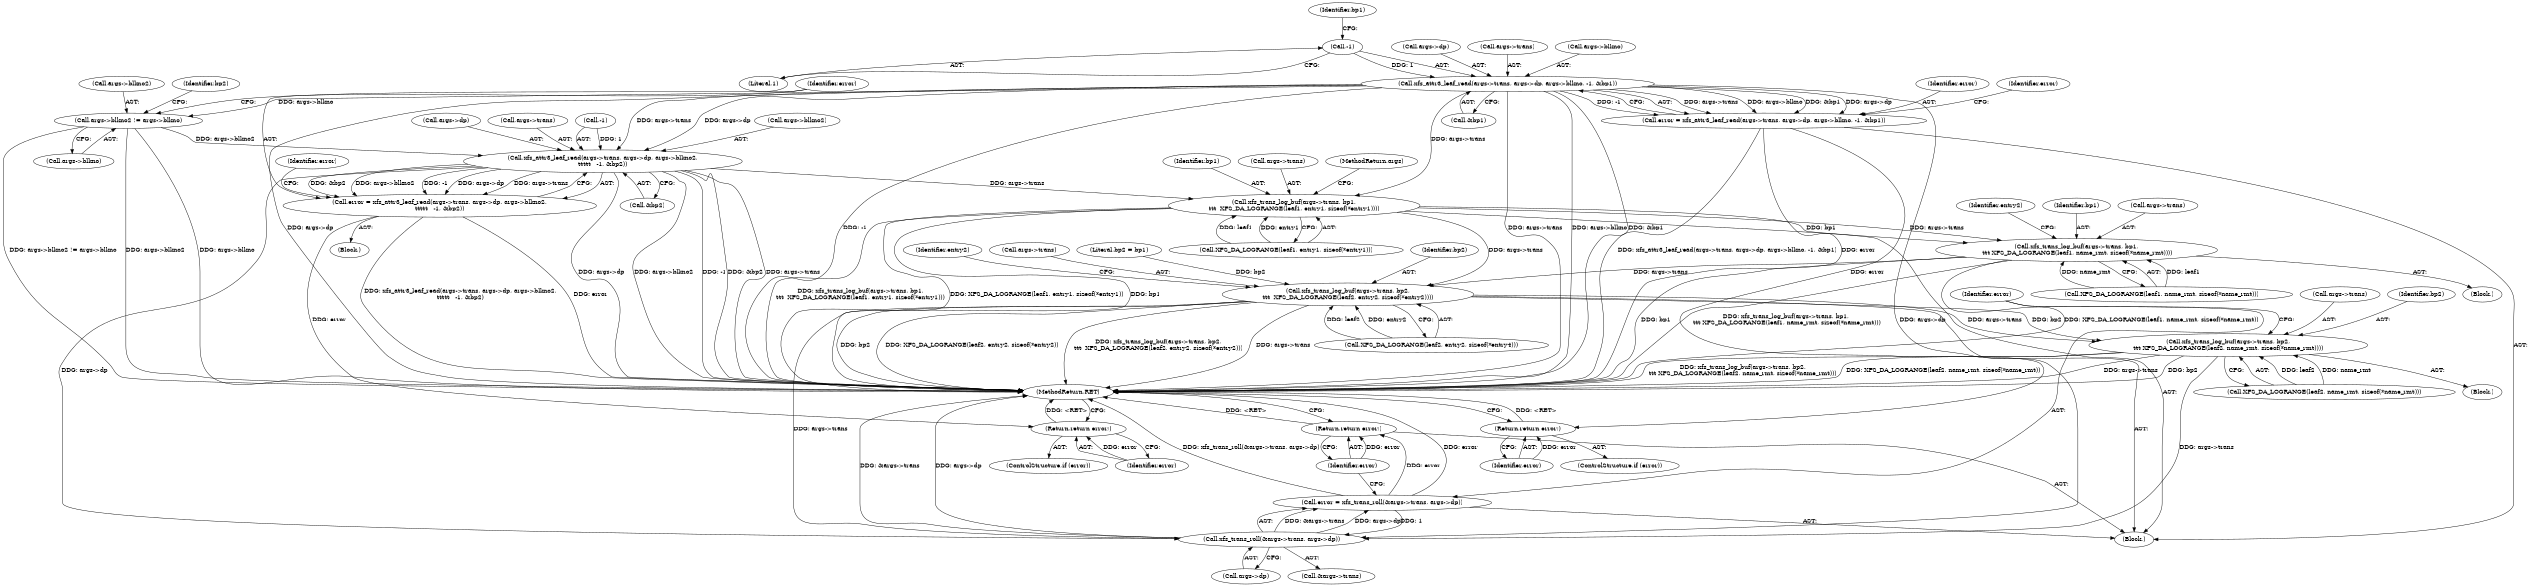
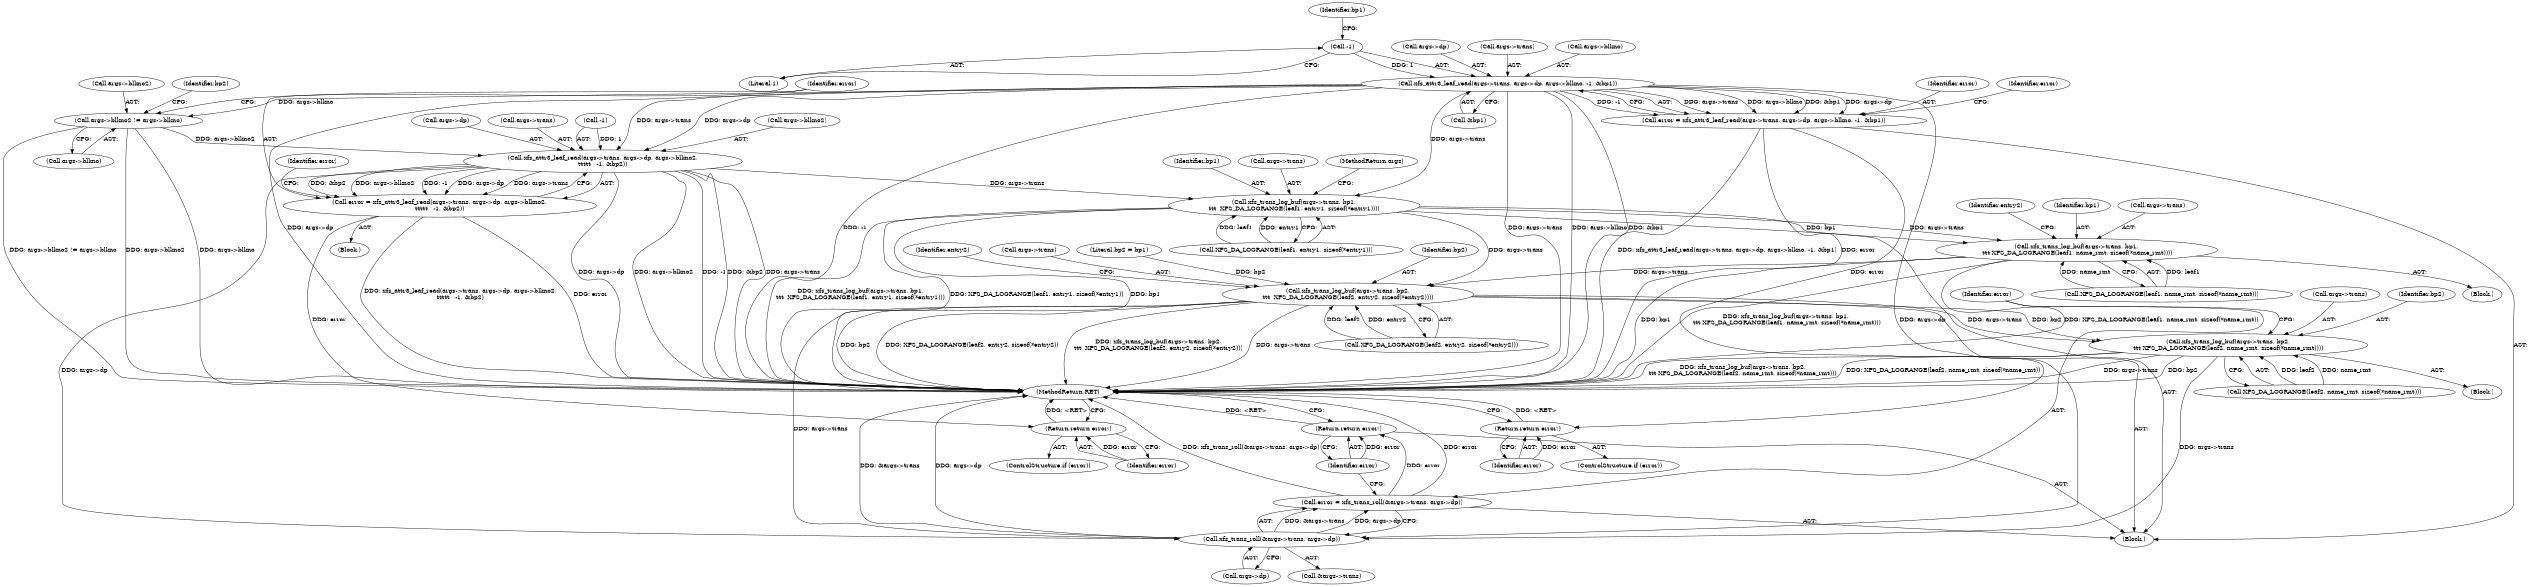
node "(Call,&bp2)": removed
node "(Call,XFS_DA_LOGRANGE(leaf2, entry2, sizeof(*entry4)))": label "(Call,XFS_DA_LOGRANGE(leaf2, entry2, sizeof(*entry4)))" -> "(Call,XFS_DA_LOGRANGE(leaf2, entry2, sizeof(*entry2)))"
edge "(Call,error = xfs_trans_roll(&args->trans, args->dp))" -> "(Call,xfs_trans_roll(&args->trans, args->dp))": label "DDG: 1" -> "CFG: "
